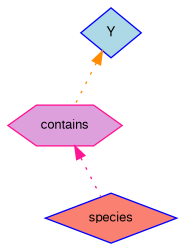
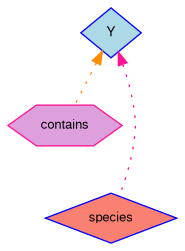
edge "species" -> "contains": now "species" -> "Y"
